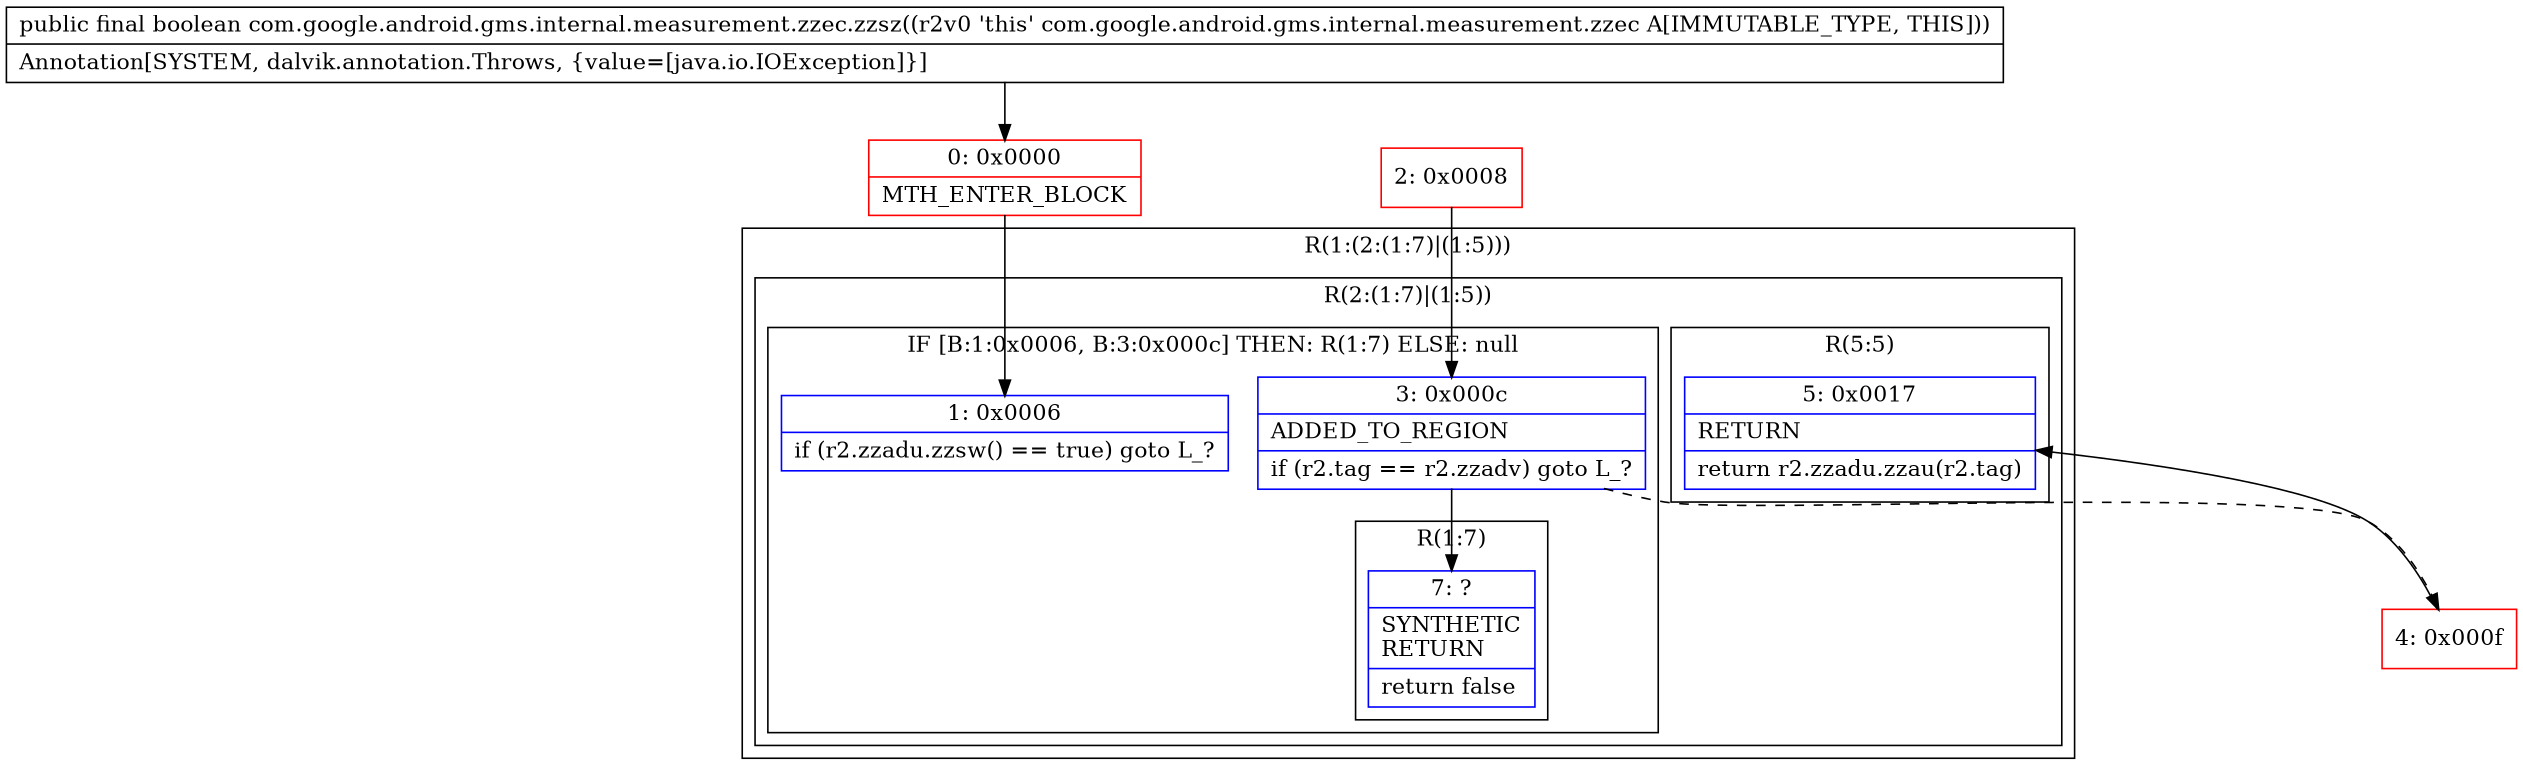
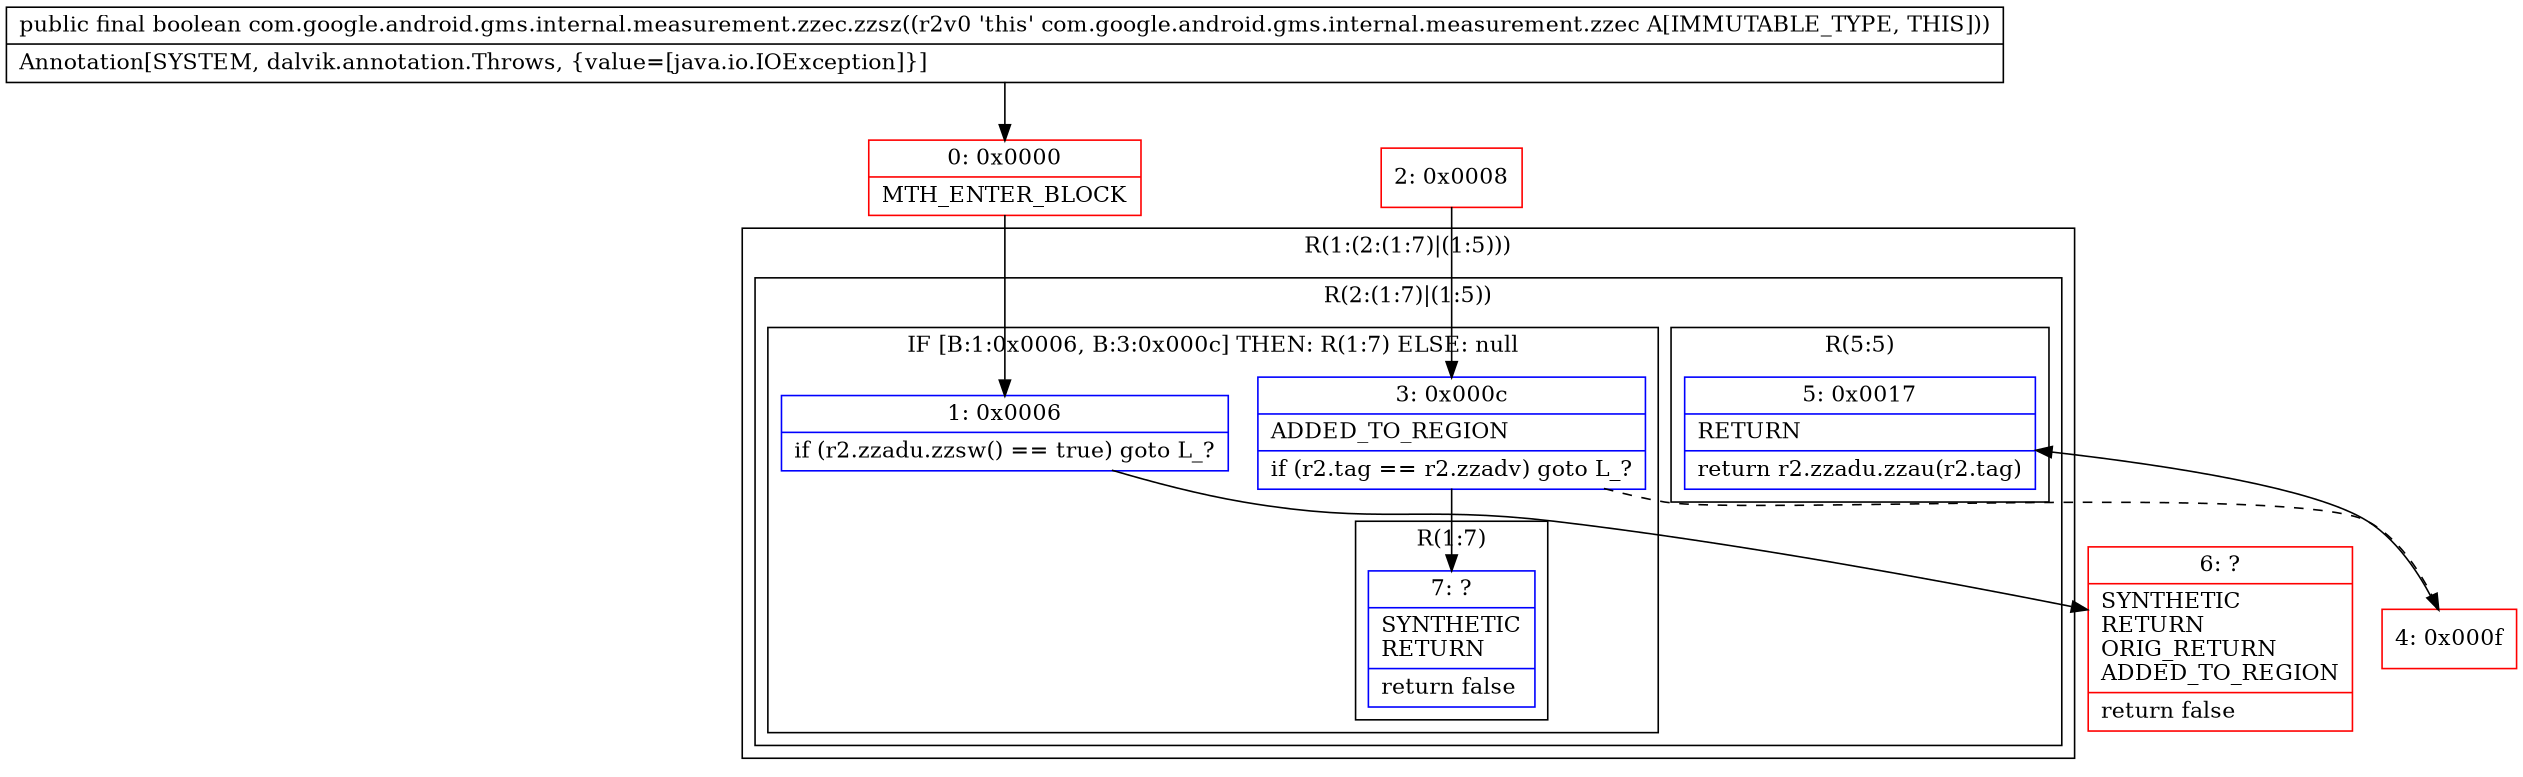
node "6: ?": added
